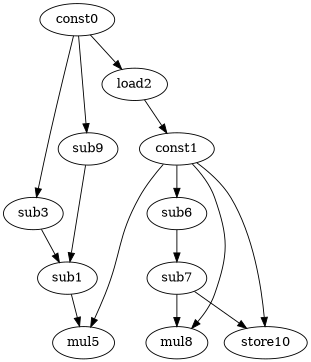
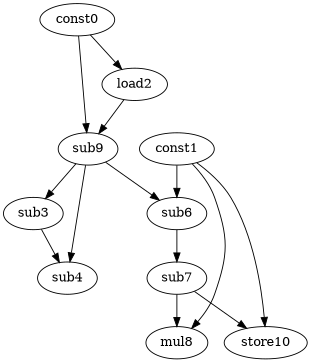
edge "const0" -> "sub3": now "sub9" -> "sub3"
edge "load2" -> "const1": now "load2" -> "sub9"
edge "sub9" -> "sub6": added
node "sub1": label "sub1" -> "sub4"
node "mul5": removed
